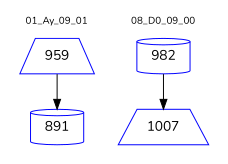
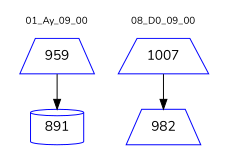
cluster "01_Ay_09_01": label "01_Ay_09_01" -> "01_Ay_09_00"
node "982": shape cylinder -> trapezium
edge "982" -> "1007": reversed
